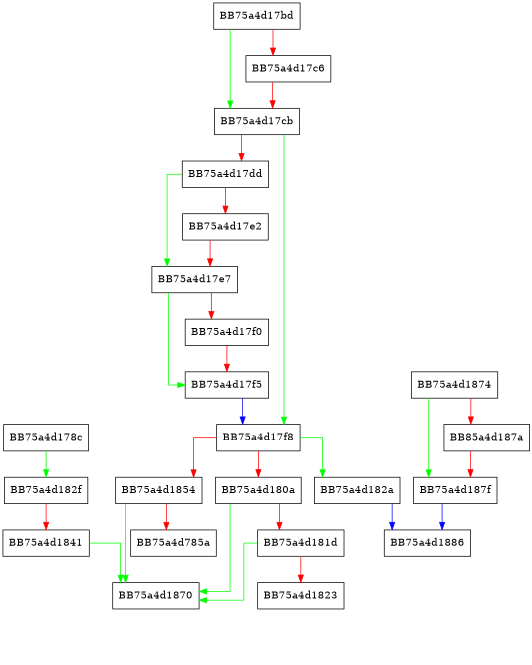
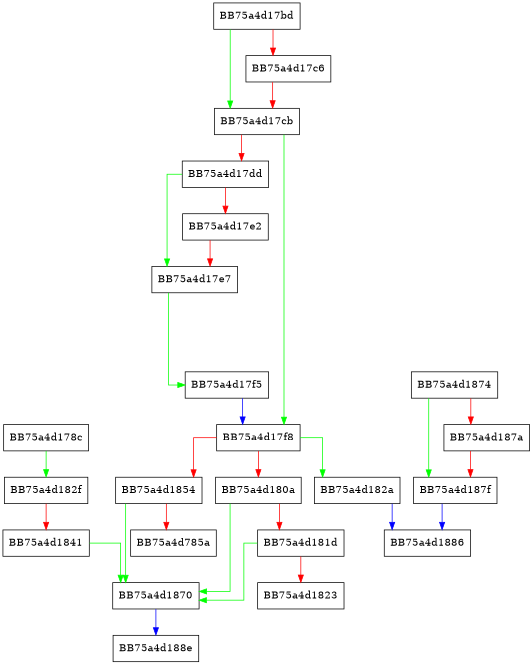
node "BB75a4d17f0": removed
node "BB85a4d187a": label "BB85a4d187a" -> "BB75a4d187a"
node "BB75a4d188e": added
